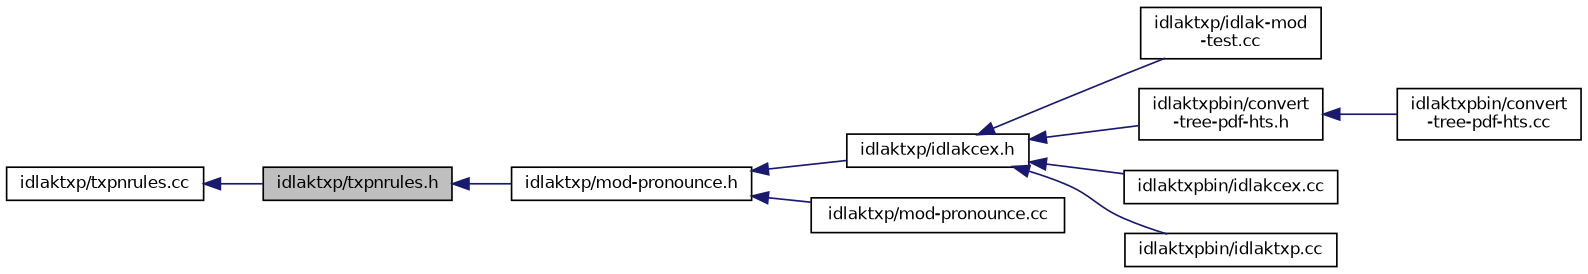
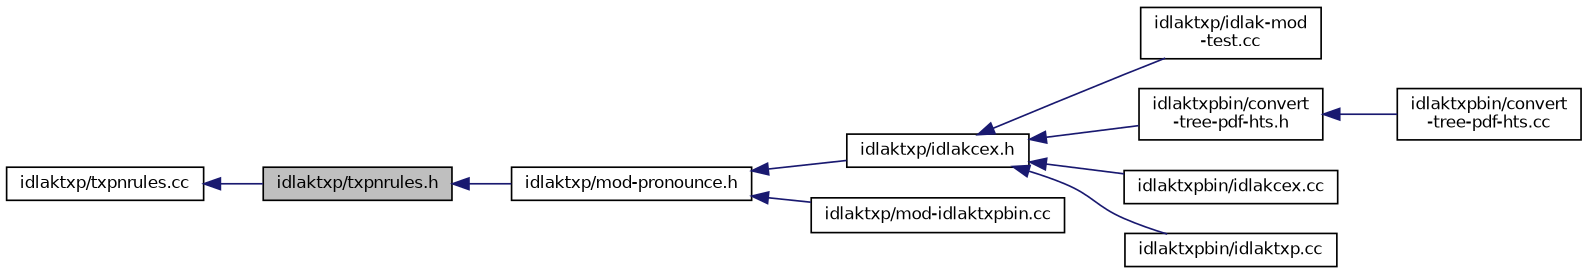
node "idlaktxp/mod-pronounce.cc": label "idlaktxp/mod-pronounce.cc" -> "idlaktxp/mod-idlaktxpbin.cc"
